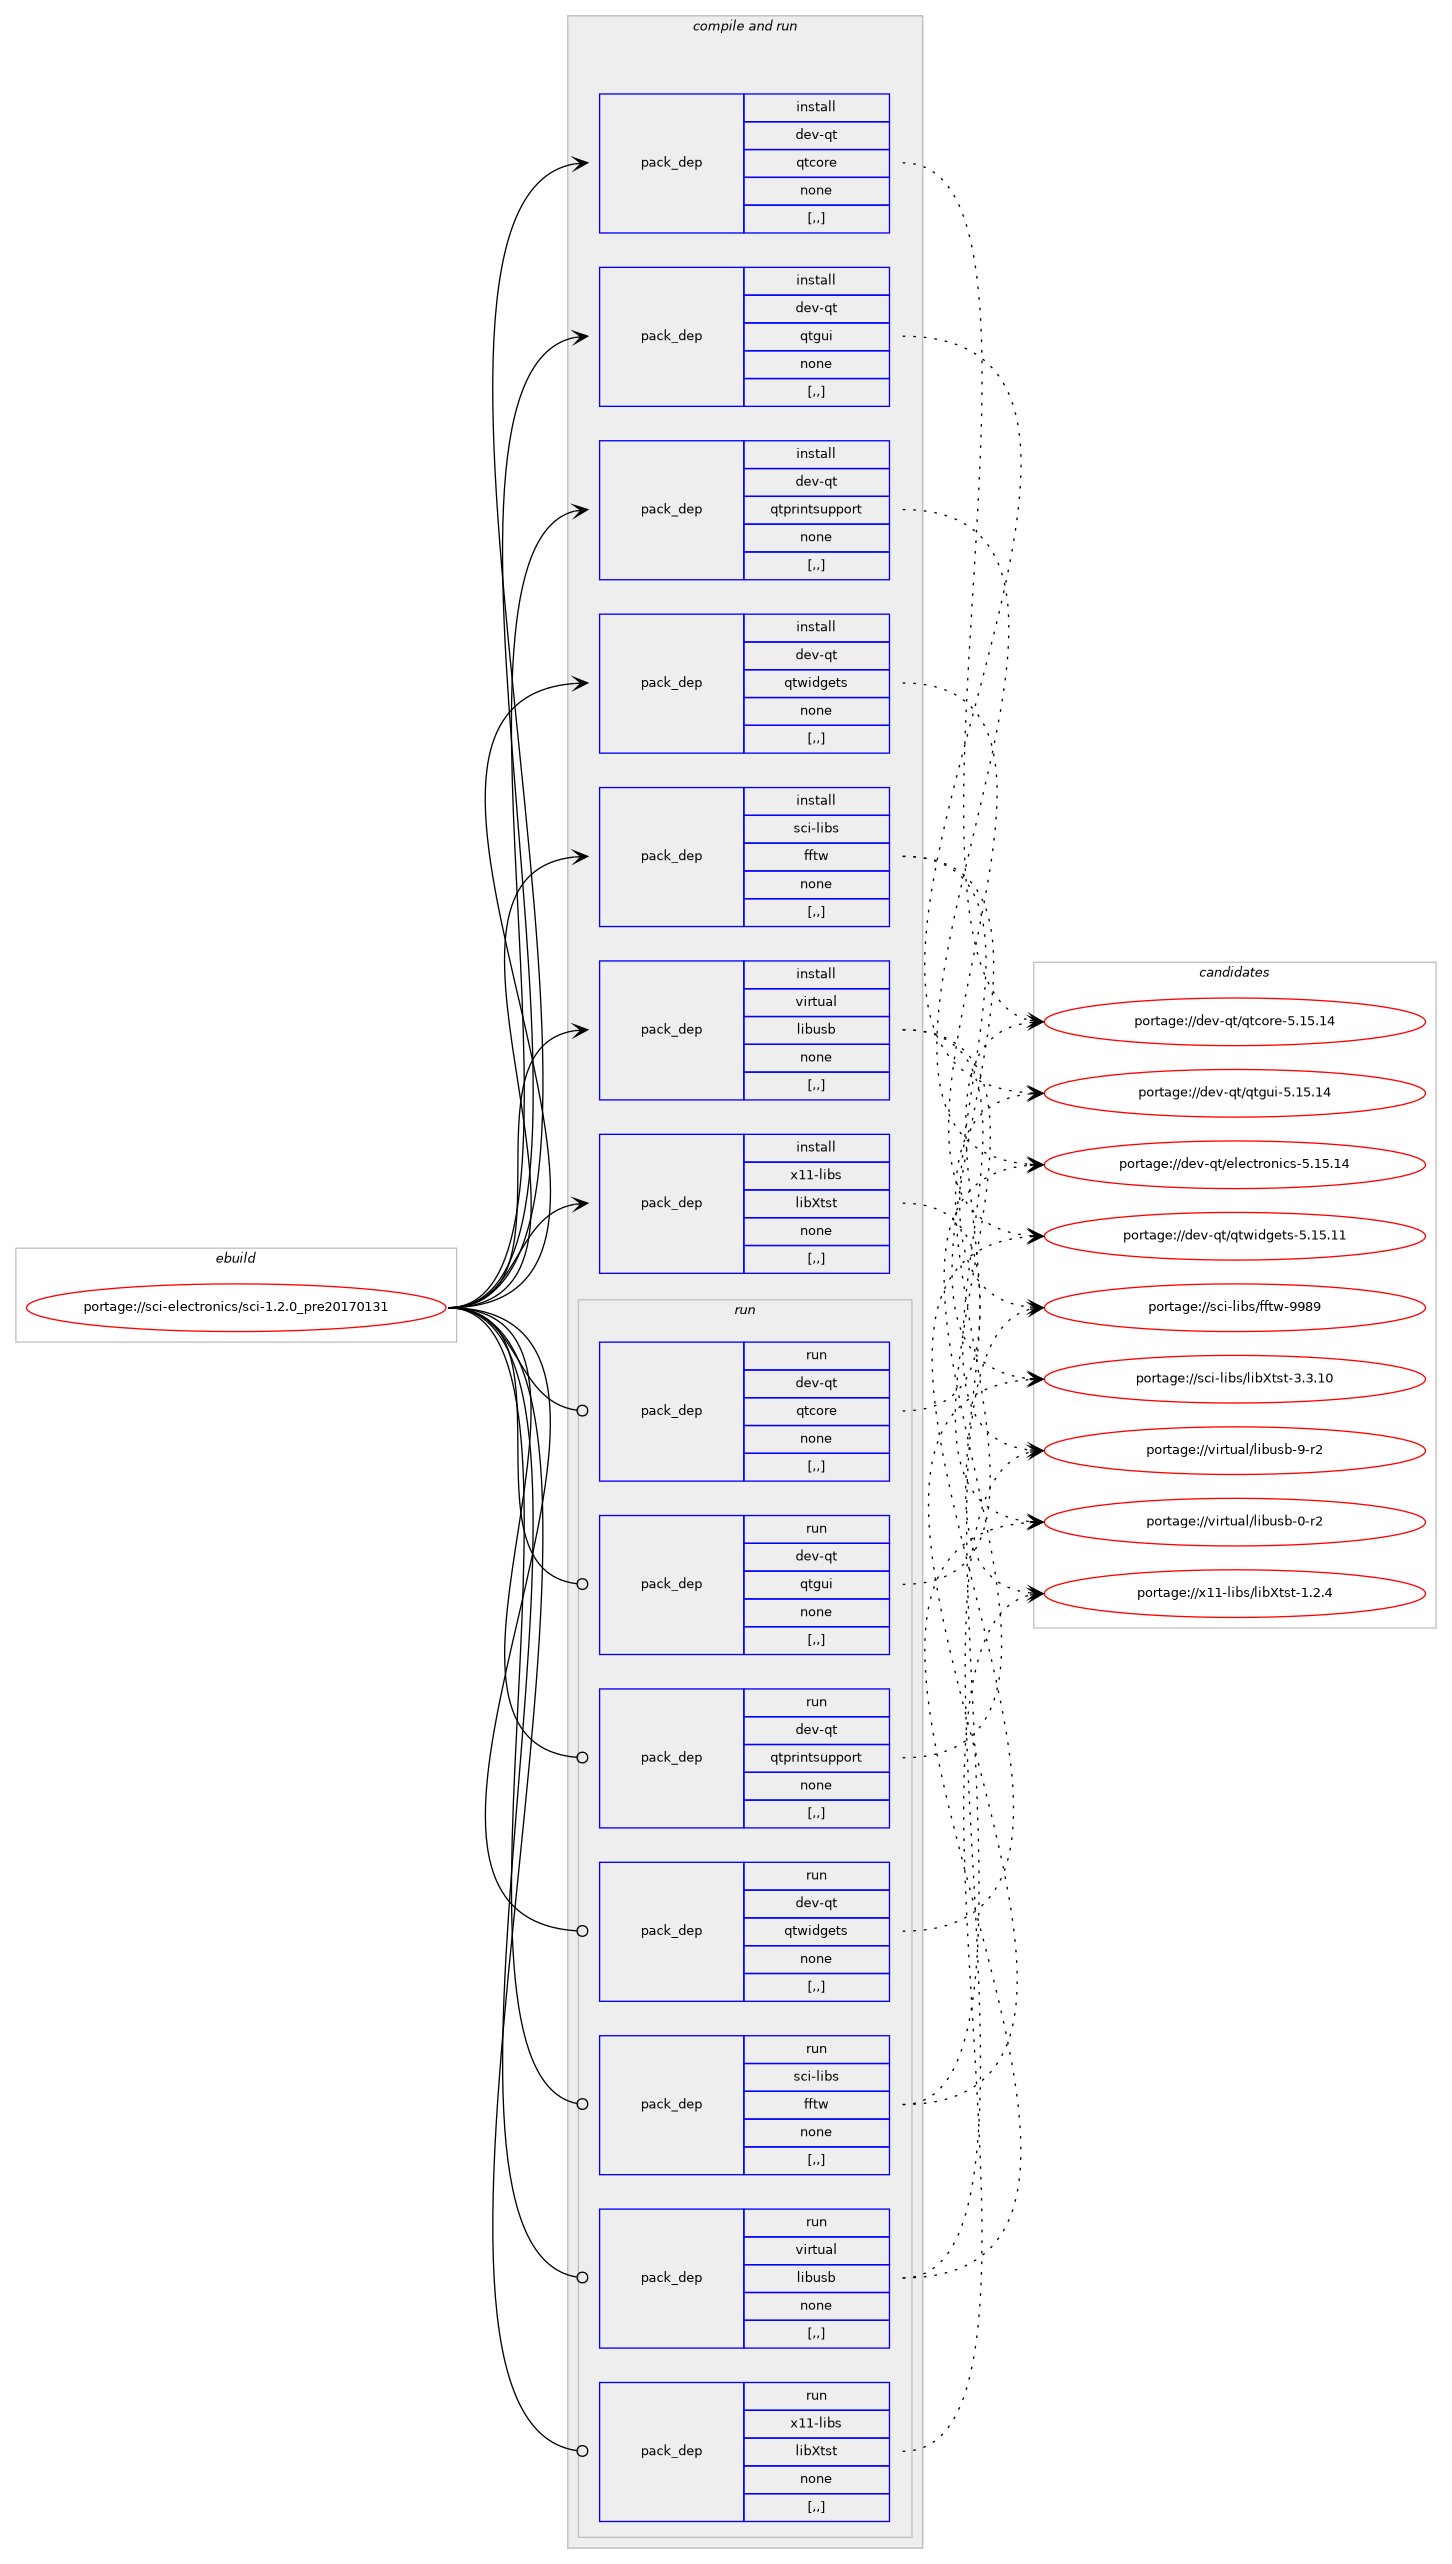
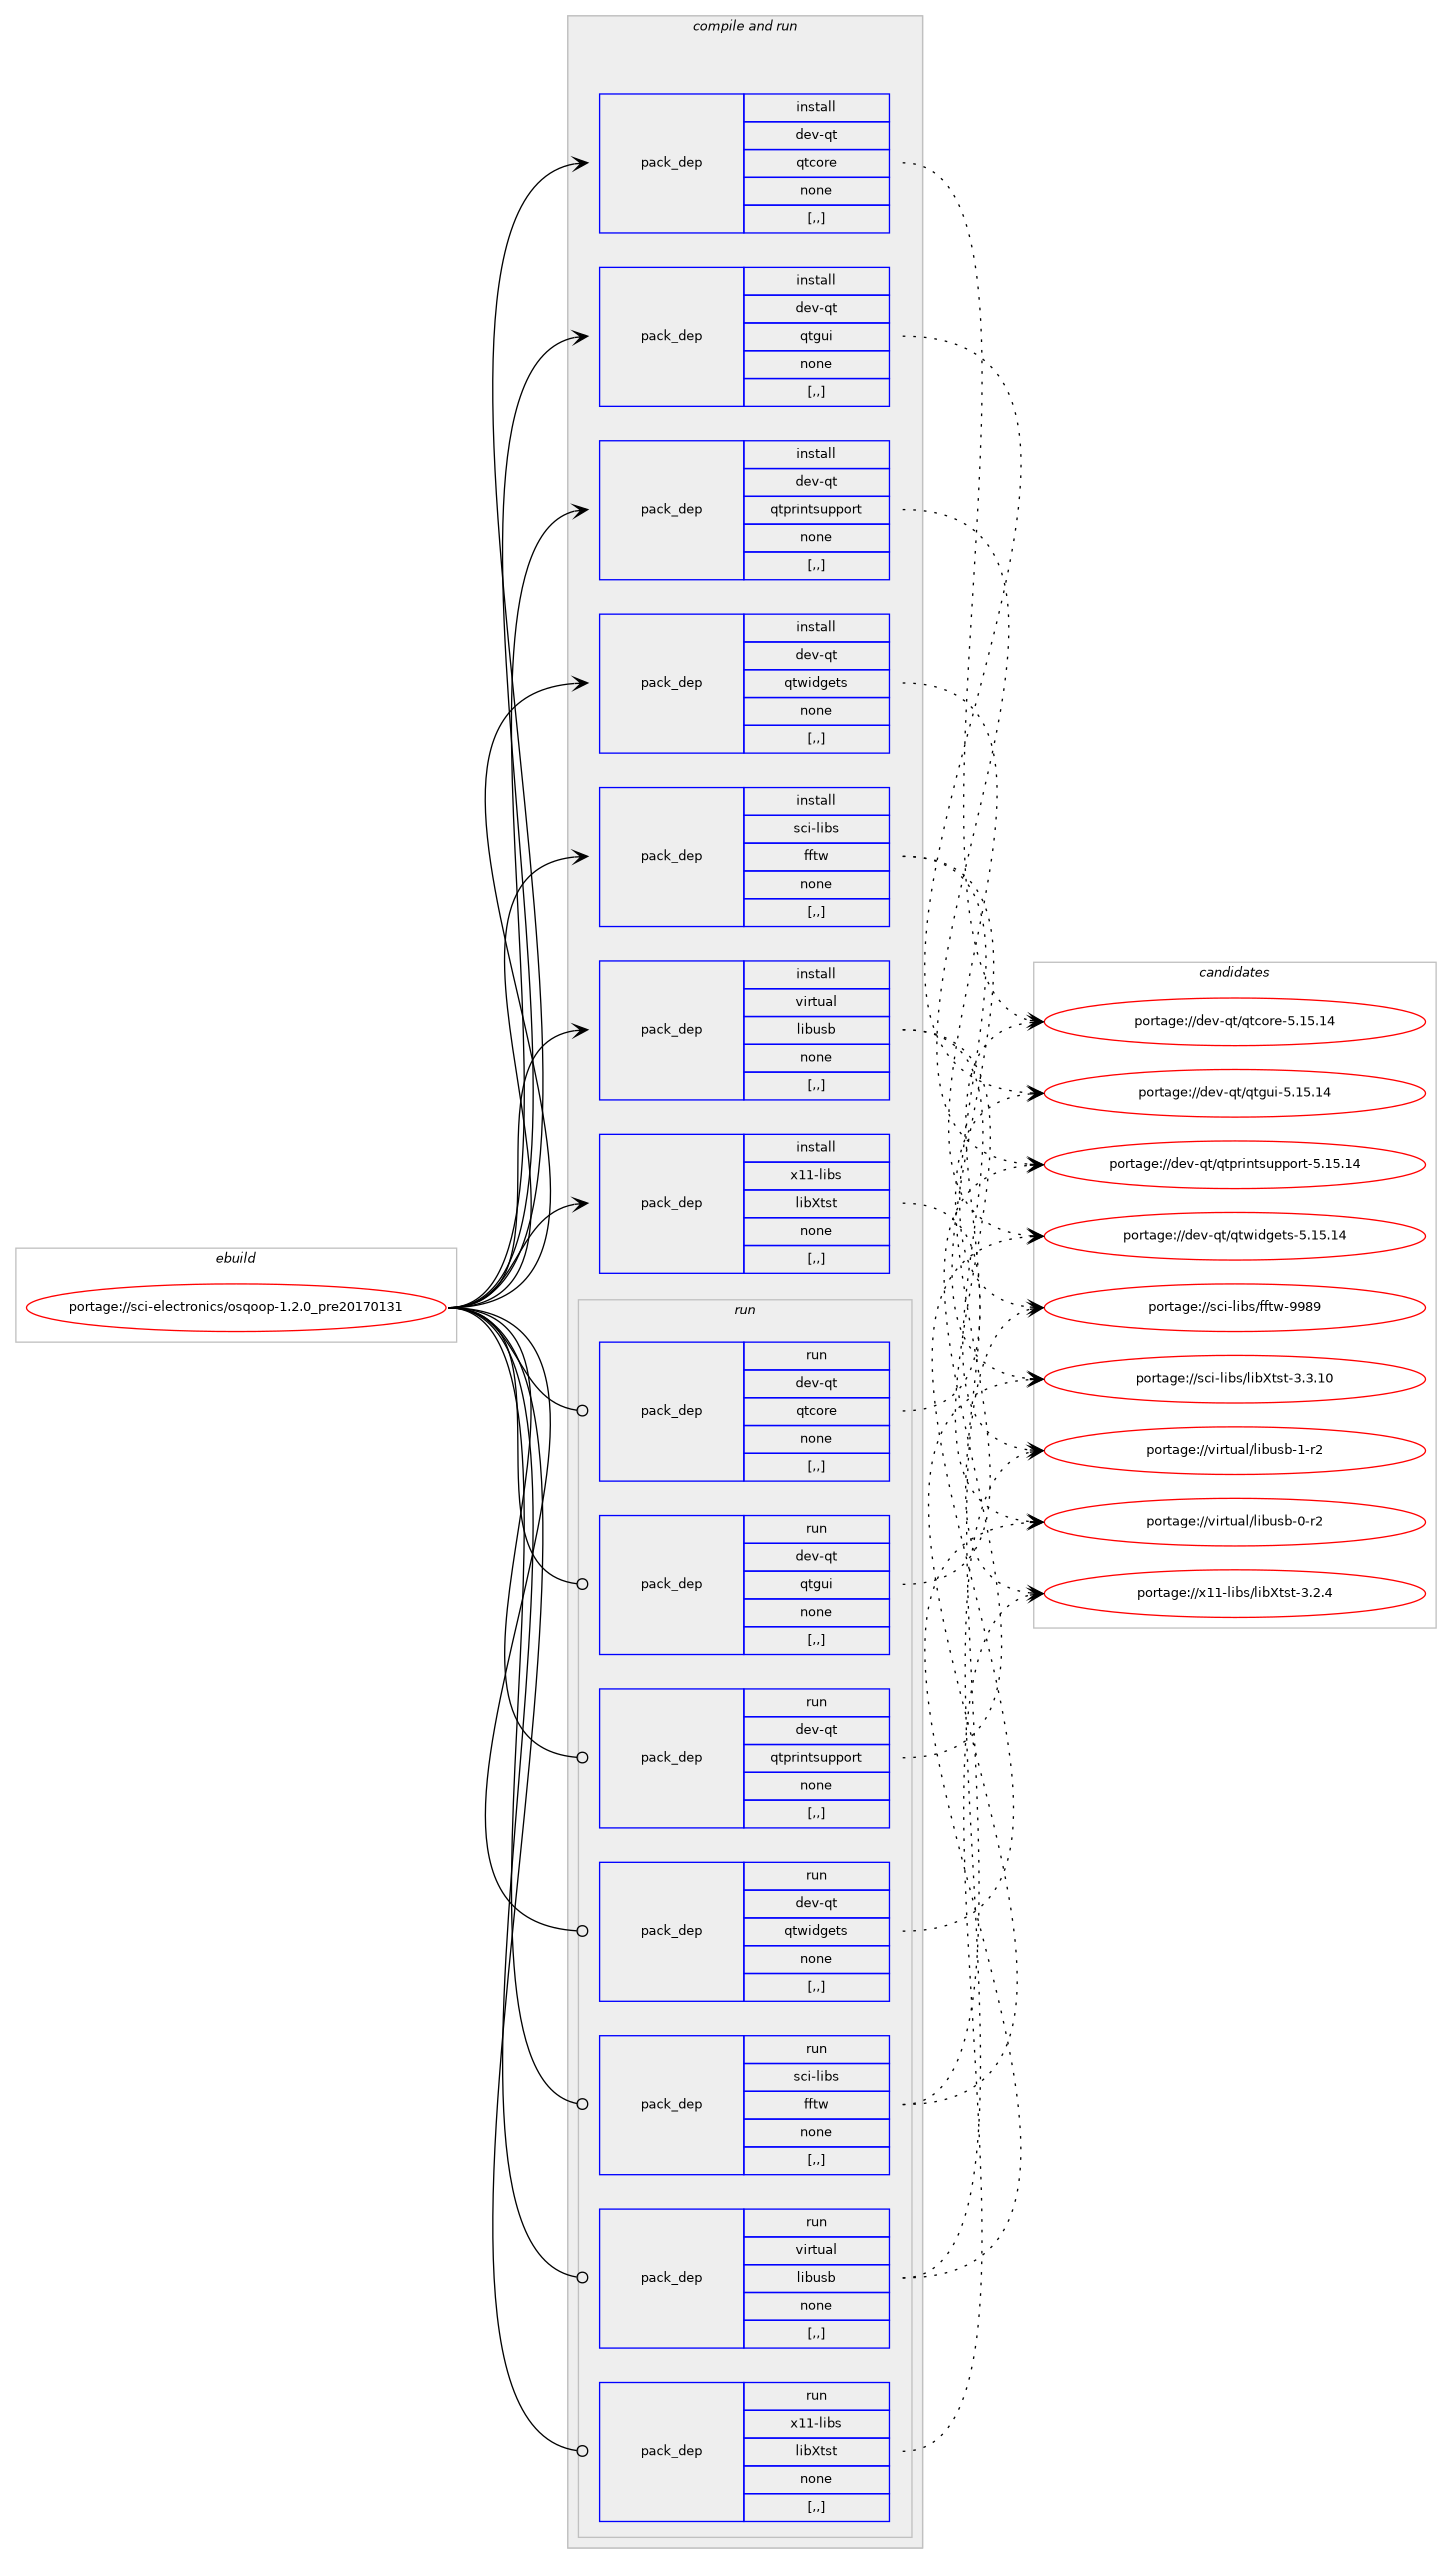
node "portage://dev-qt/electronics-5.15.14": label "portage://dev-qt/electronics-5.15.14" -> "portage://dev-qt/qtprintsupport-5.15.14"
node "portage://dev-qt/qtwidgets-5.15.11": label "portage://dev-qt/qtwidgets-5.15.11" -> "portage://dev-qt/qtwidgets-5.15.14"
node "portage://sci-electronics/sci-1.2.0_pre20170131": label "portage://sci-electronics/sci-1.2.0_pre20170131" -> "portage://sci-electronics/osqoop-1.2.0_pre20170131"
node "portage://virtual/libusb-9-r2": label "portage://virtual/libusb-9-r2" -> "portage://virtual/libusb-1-r2"
node "portage://x11-libs/libXtst-1.2.4": label "portage://x11-libs/libXtst-1.2.4" -> "portage://x11-libs/libXtst-3.2.4"
